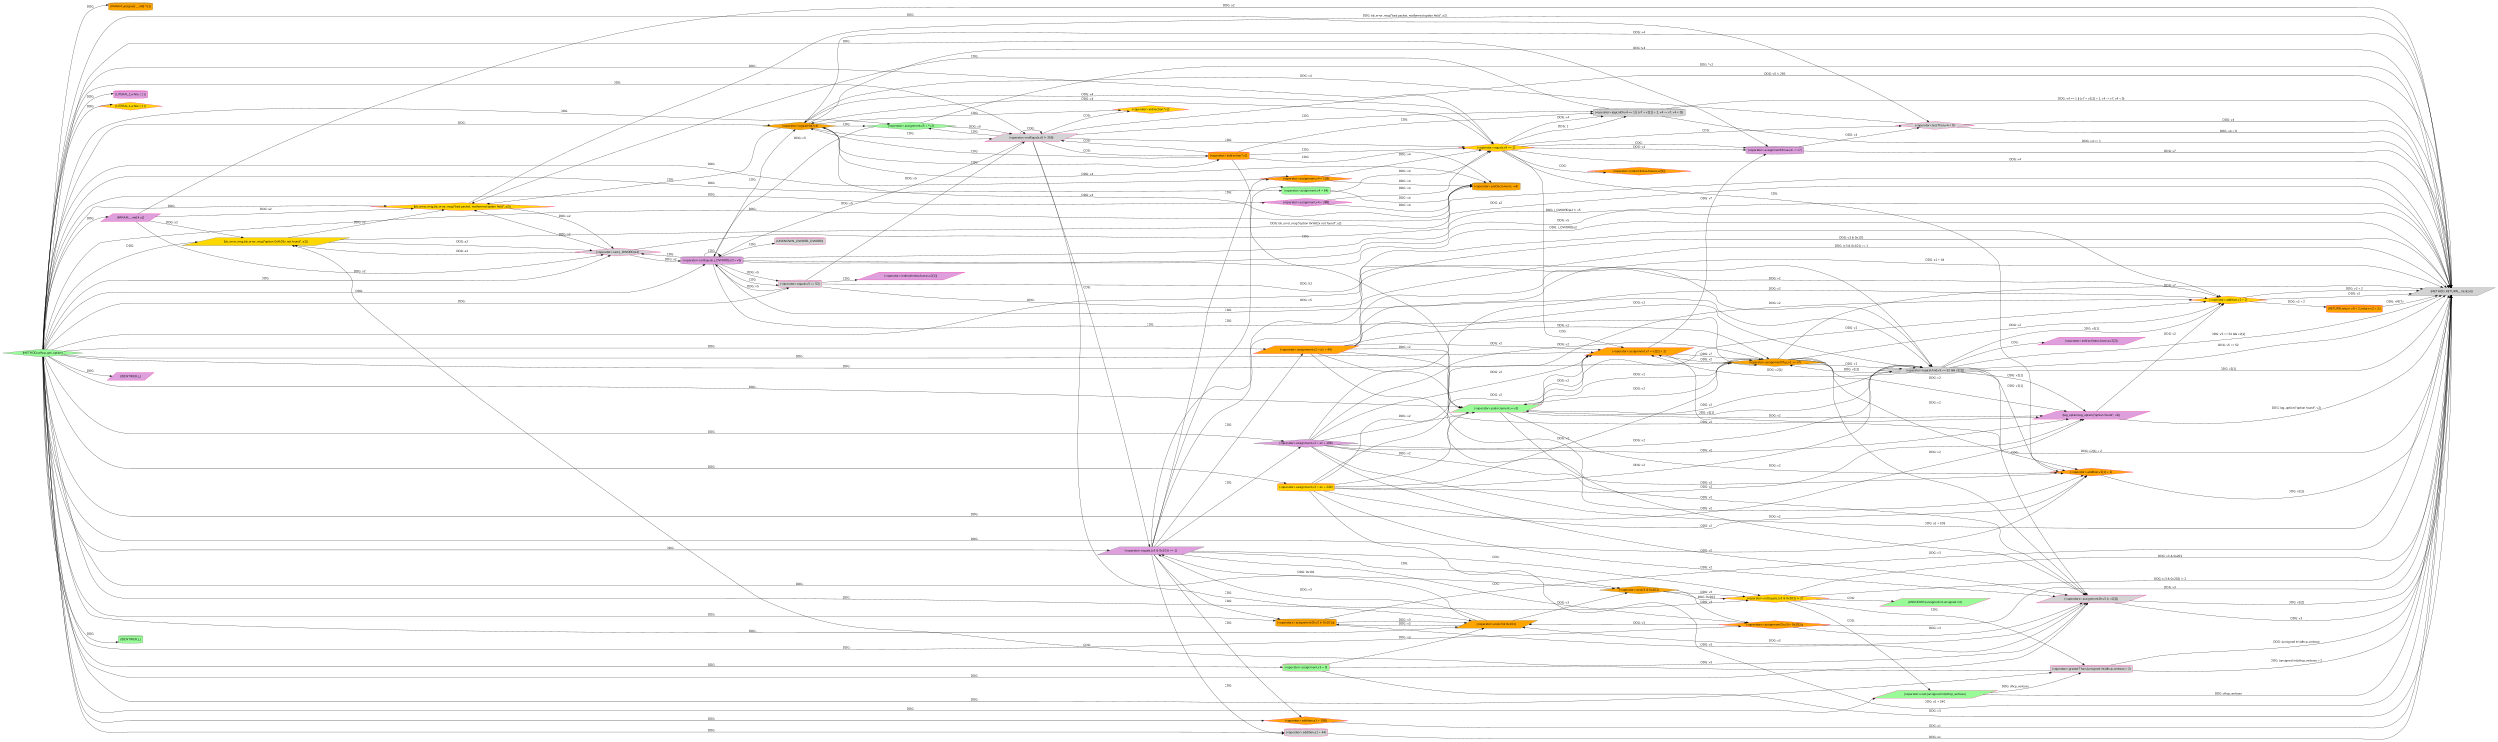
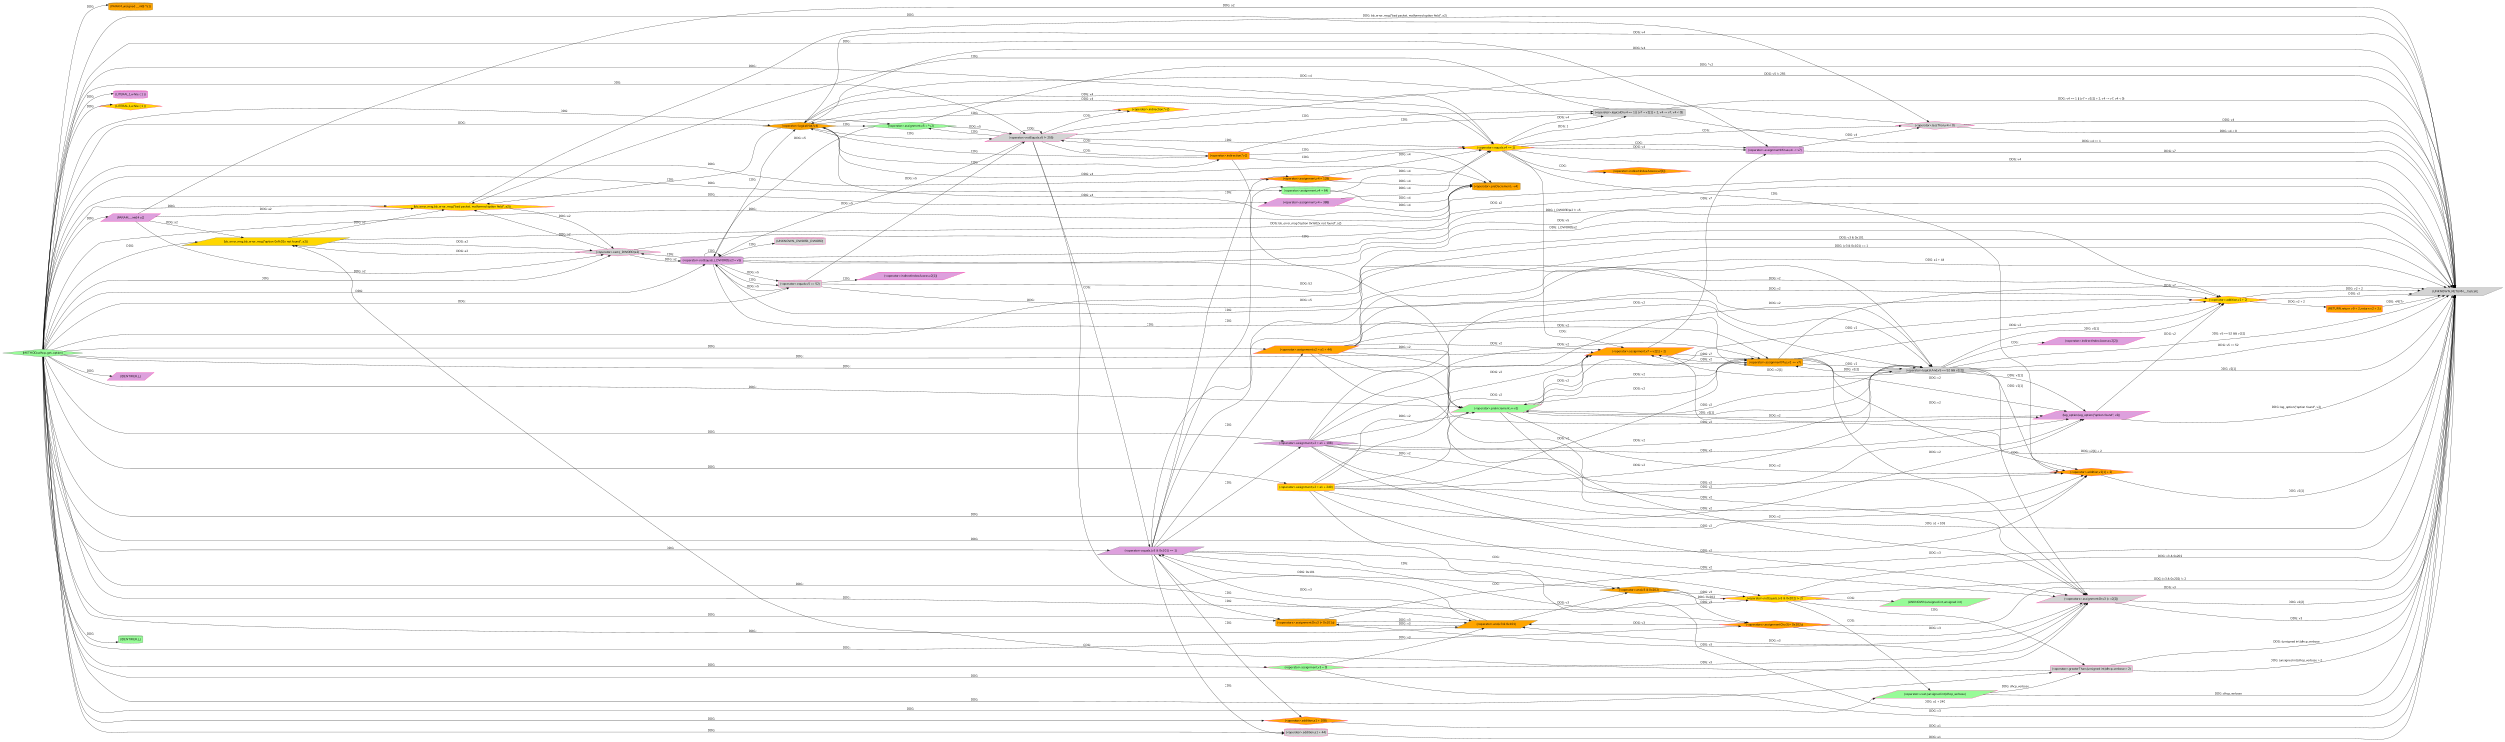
node "(<operator>.assignment,v4 = 388)": shape diamond -> parallelogram
node "(METHOD_RETURN,__fastcall)": label "(METHOD_RETURN,__fastcall)" -> "(UNKNOWN_RETURN,__fastcall)"
node "(<operator>.assignmentPlus,v2 += v7)": shape diamond -> cylinder
node "(<operator>.assignment,v3 = 0)": shape cylinder -> diamond
